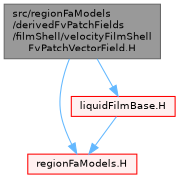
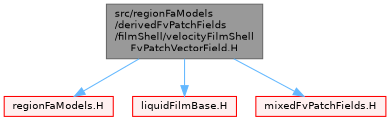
node "mixedFvPatchFields.H": added
edge "liquidFilmBase.H" -> "regionFaModels.H": removed
